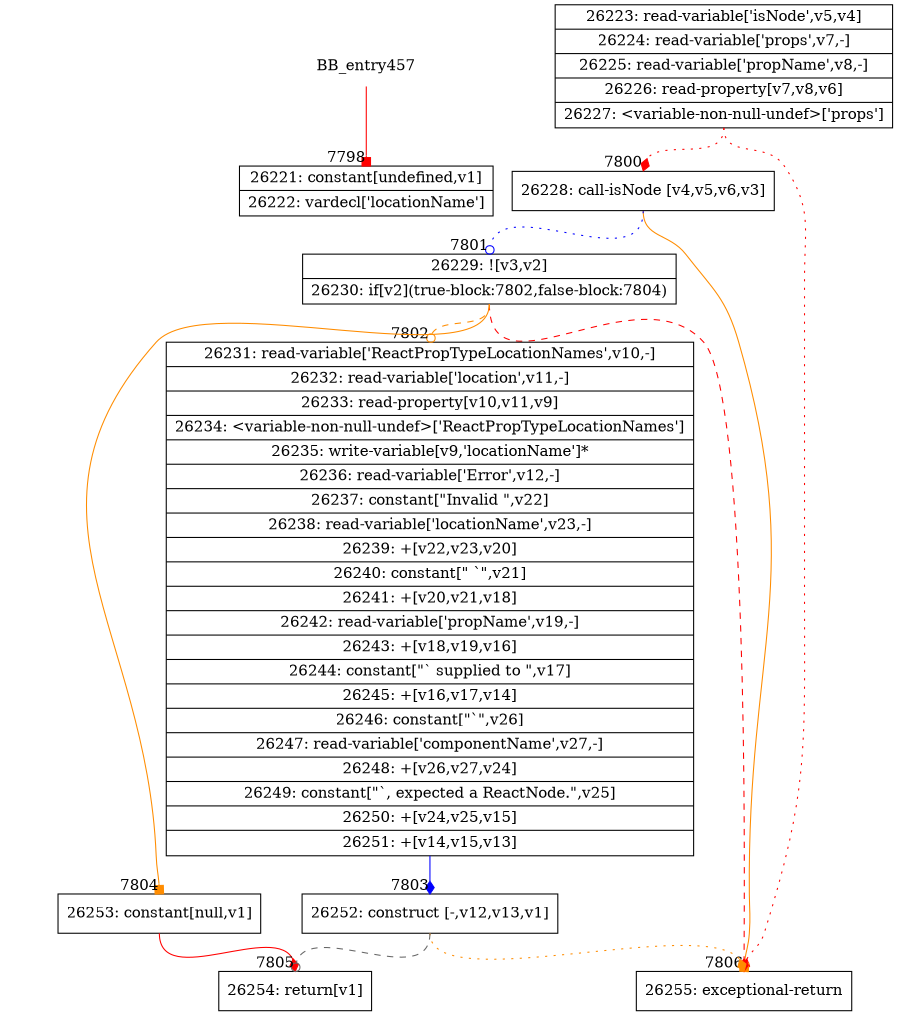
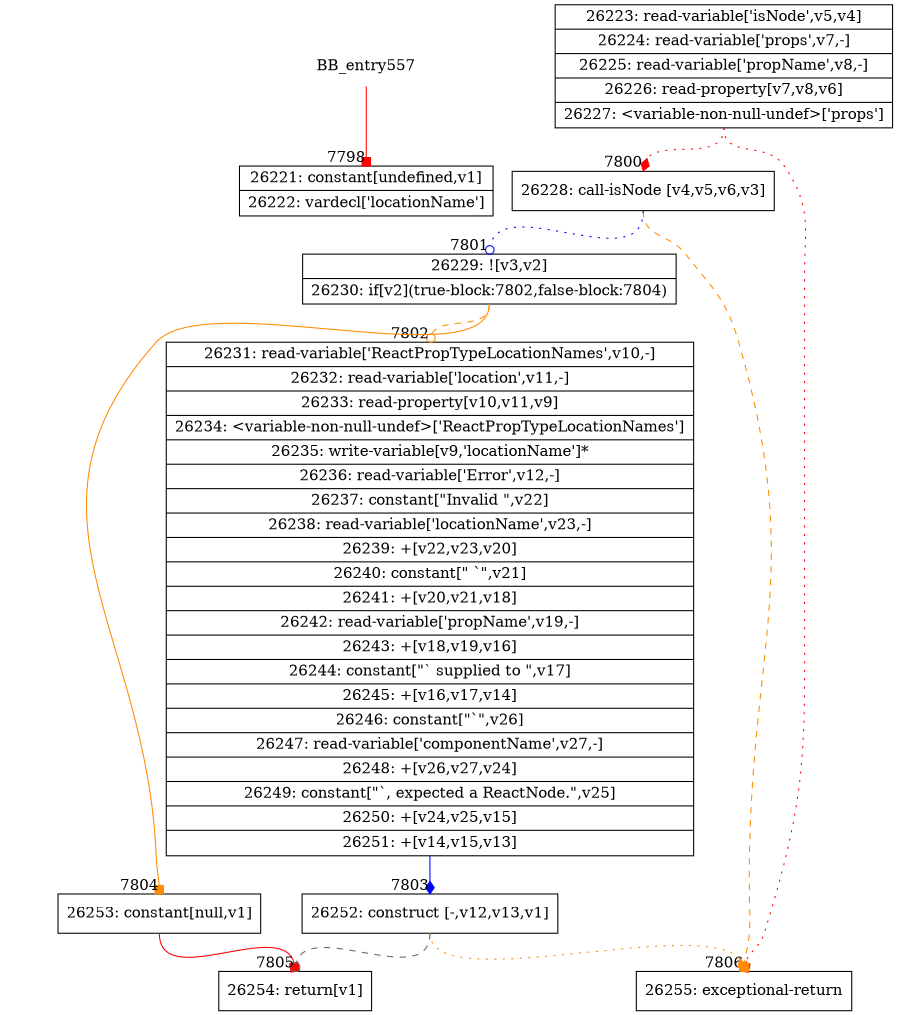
node "BB_entry457": label "BB_entry457" -> "BB_entry557"
edge "26229: ![v3,v2]" -> "26255: exceptional-return": removed
edge "26223: read-variable['isNode',v5,v4]" -> "26255: exceptional-return": arrowhead diamond -> box
edge "26228: call-isNode [v4,v5,v6,v3]" -> "26255: exceptional-return": style solid -> dashed
edge "26253: constant[null,v1]" -> "26254: return[v1]": arrowhead diamond -> box
